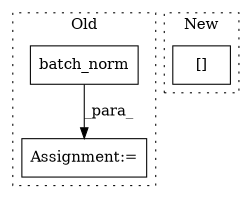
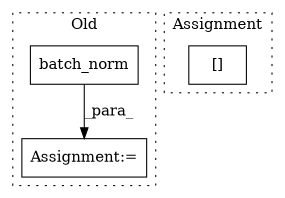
cluster "New": label "New" -> "Assignment"
